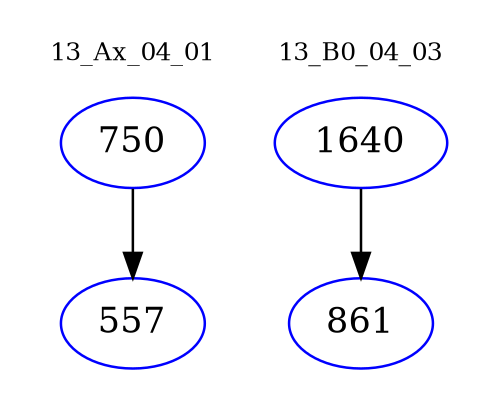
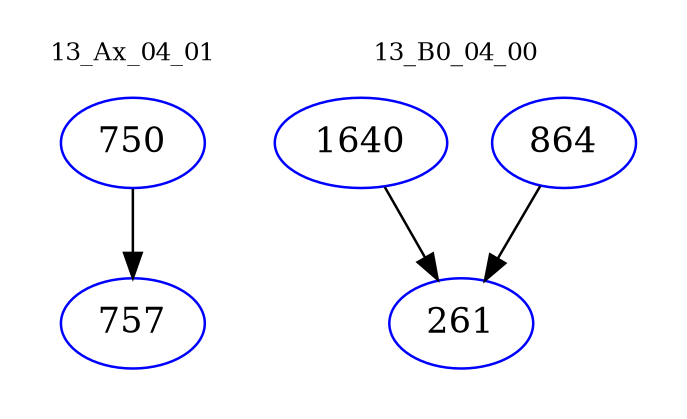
cluster "13_B0_04_03": label "13_B0_04_03" -> "13_B0_04_00"
node "864": added
node "557": label "557" -> "757"
node "861": label "861" -> "261"
